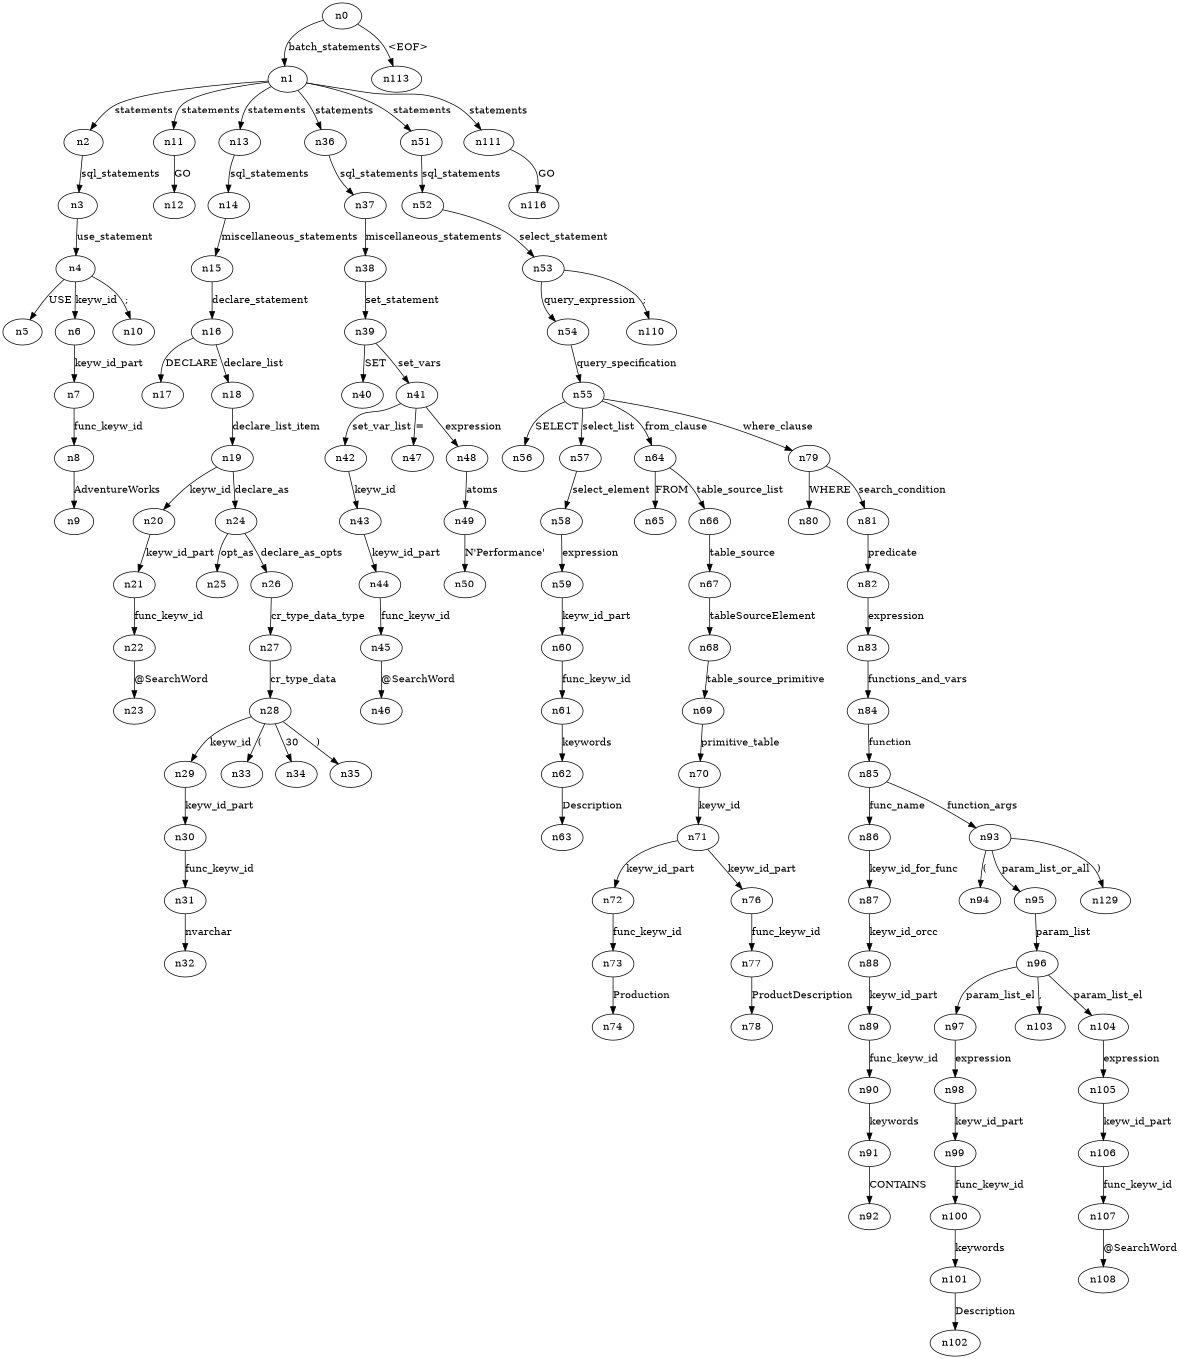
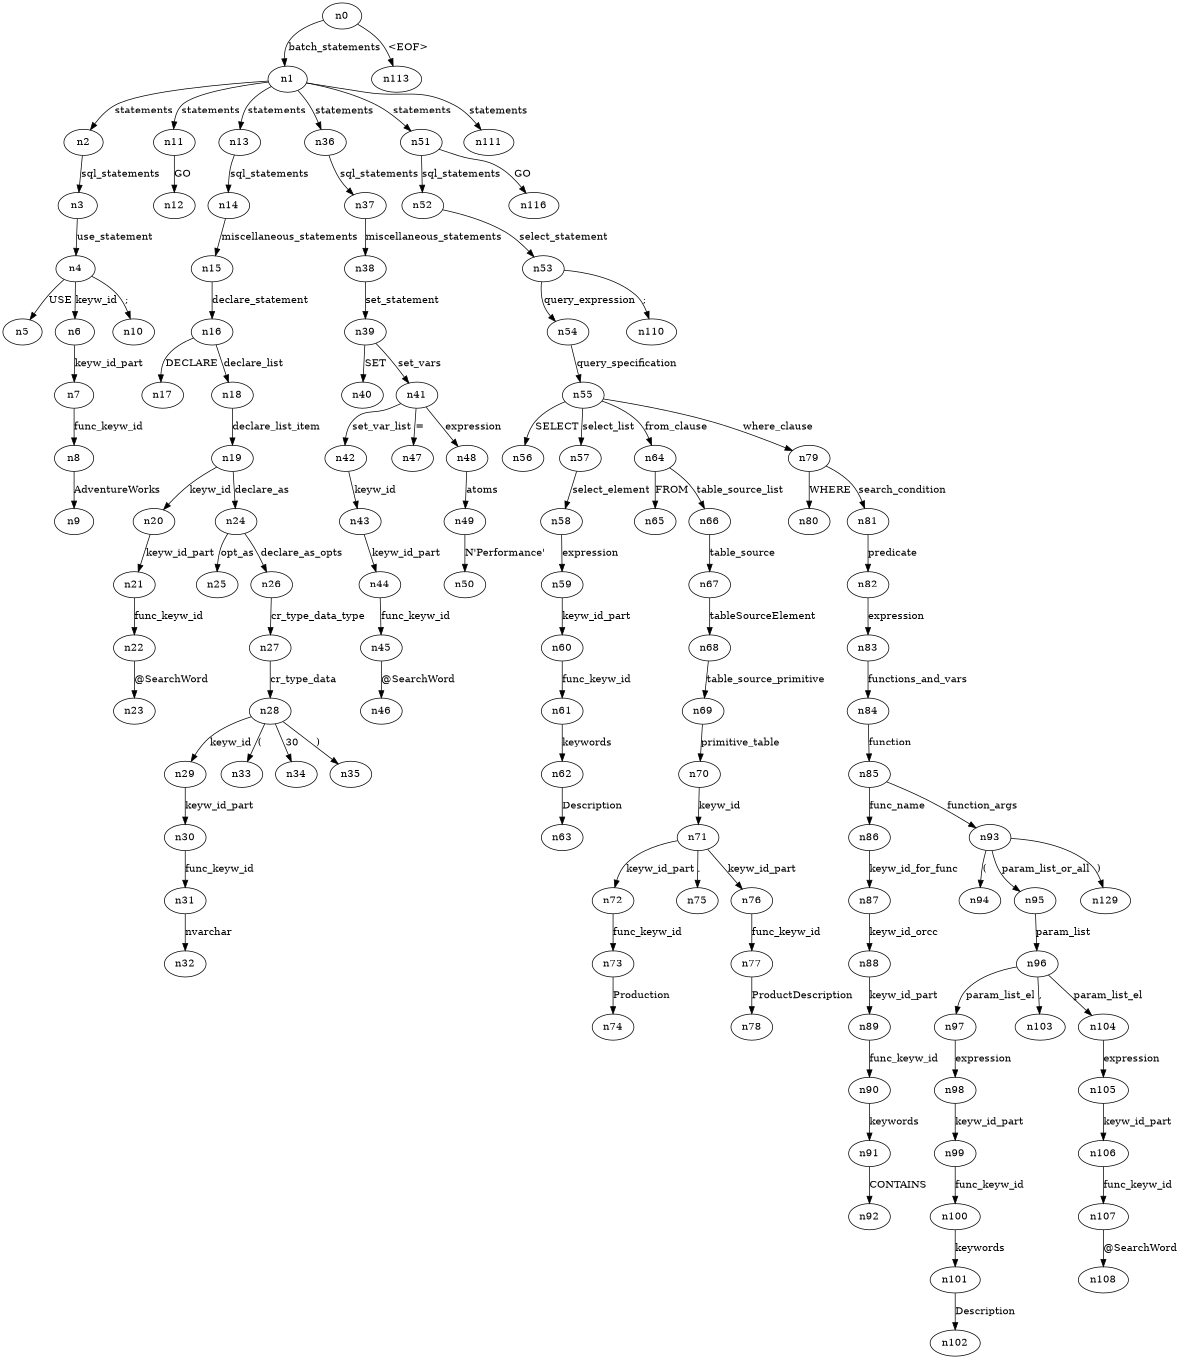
edge "n111" -> "n116": now "n51" -> "n116"
node "n75": added
